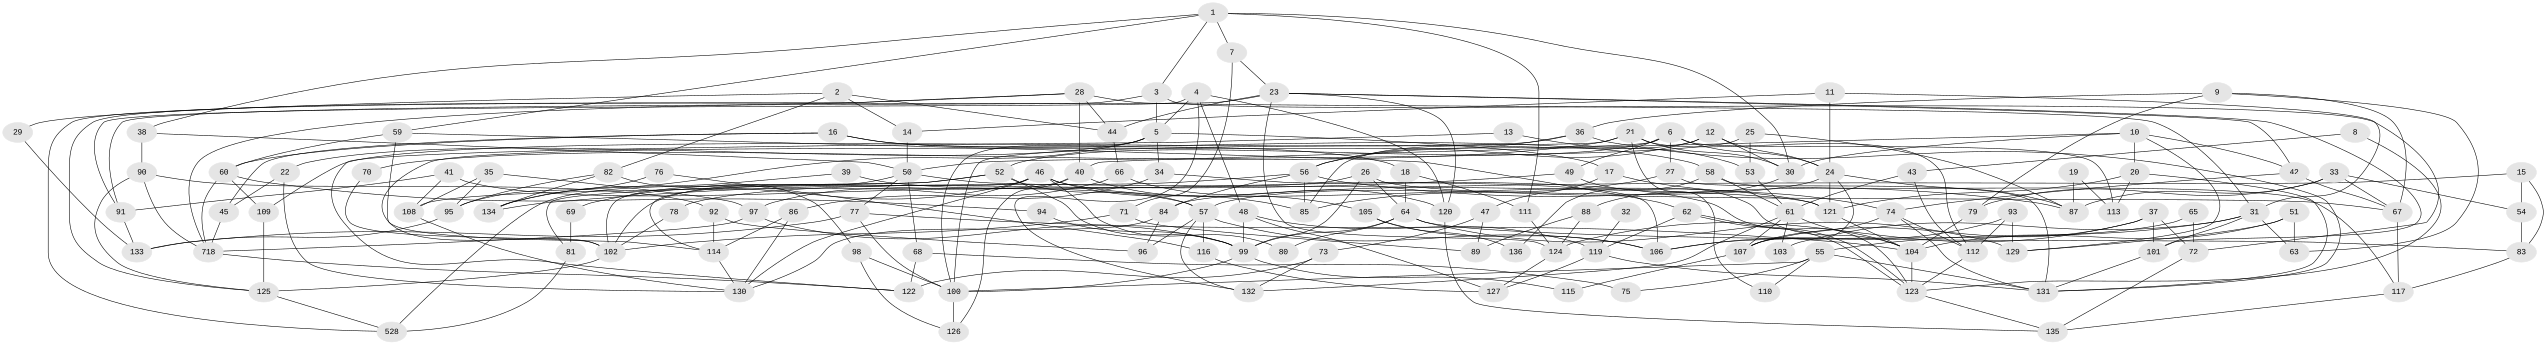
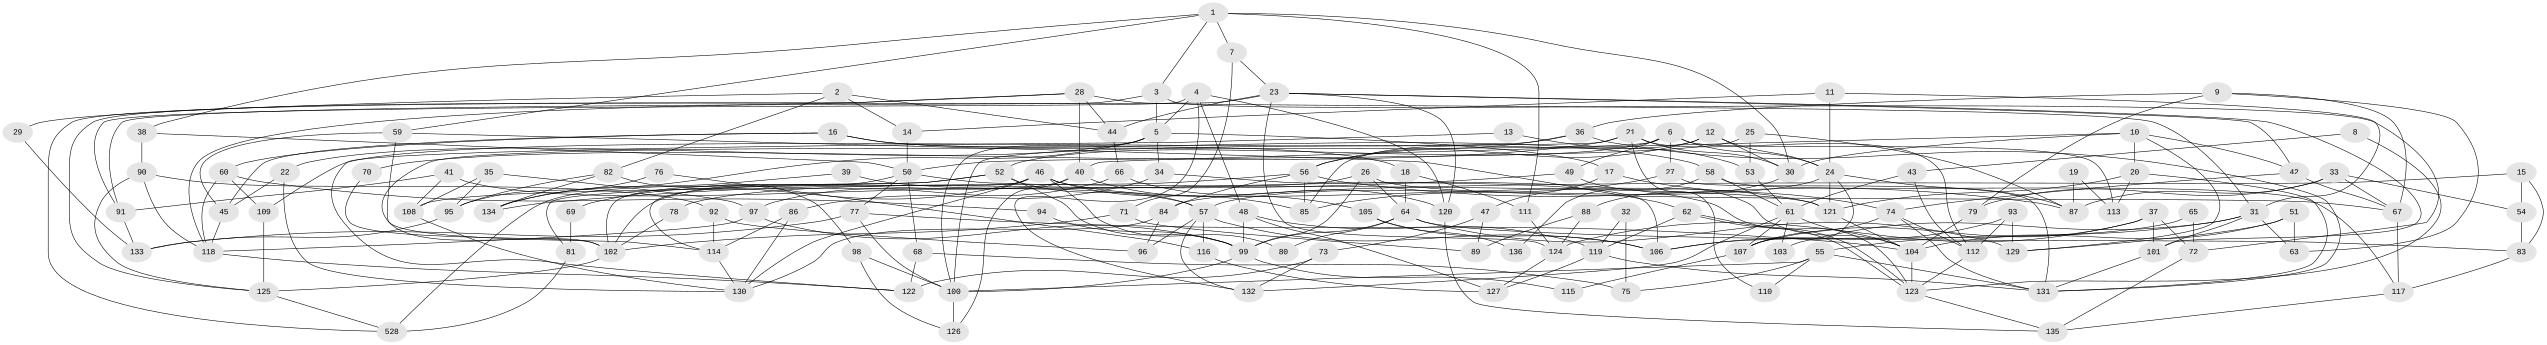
edge "59" -- "60": now "59" -- "45"
node "718": label "718" -> "118"
edge "32" -- "75": added
